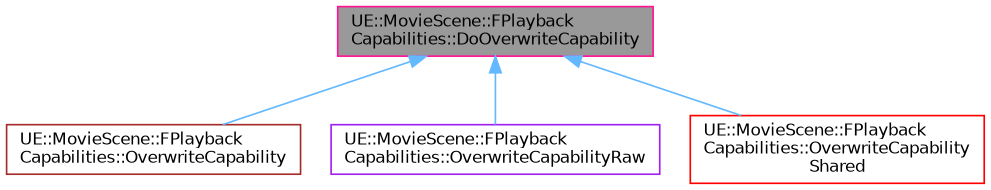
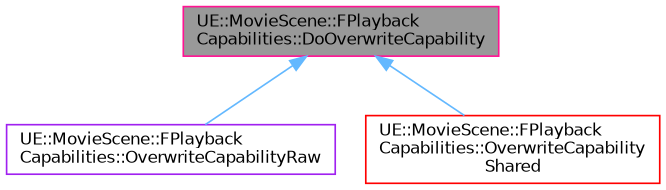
node "UE::MovieScene::FPlayback Capabilities::OverwriteCapability": removed
